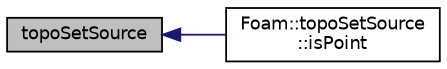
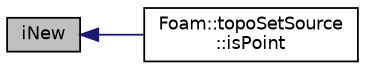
node "topoSetSource": label "topoSetSource" -> "iNew"
